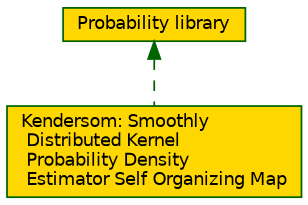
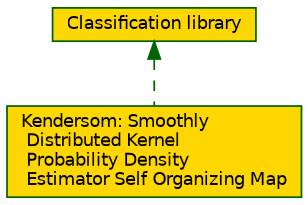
node "Probability library": label "Probability library" -> "Classification library"
